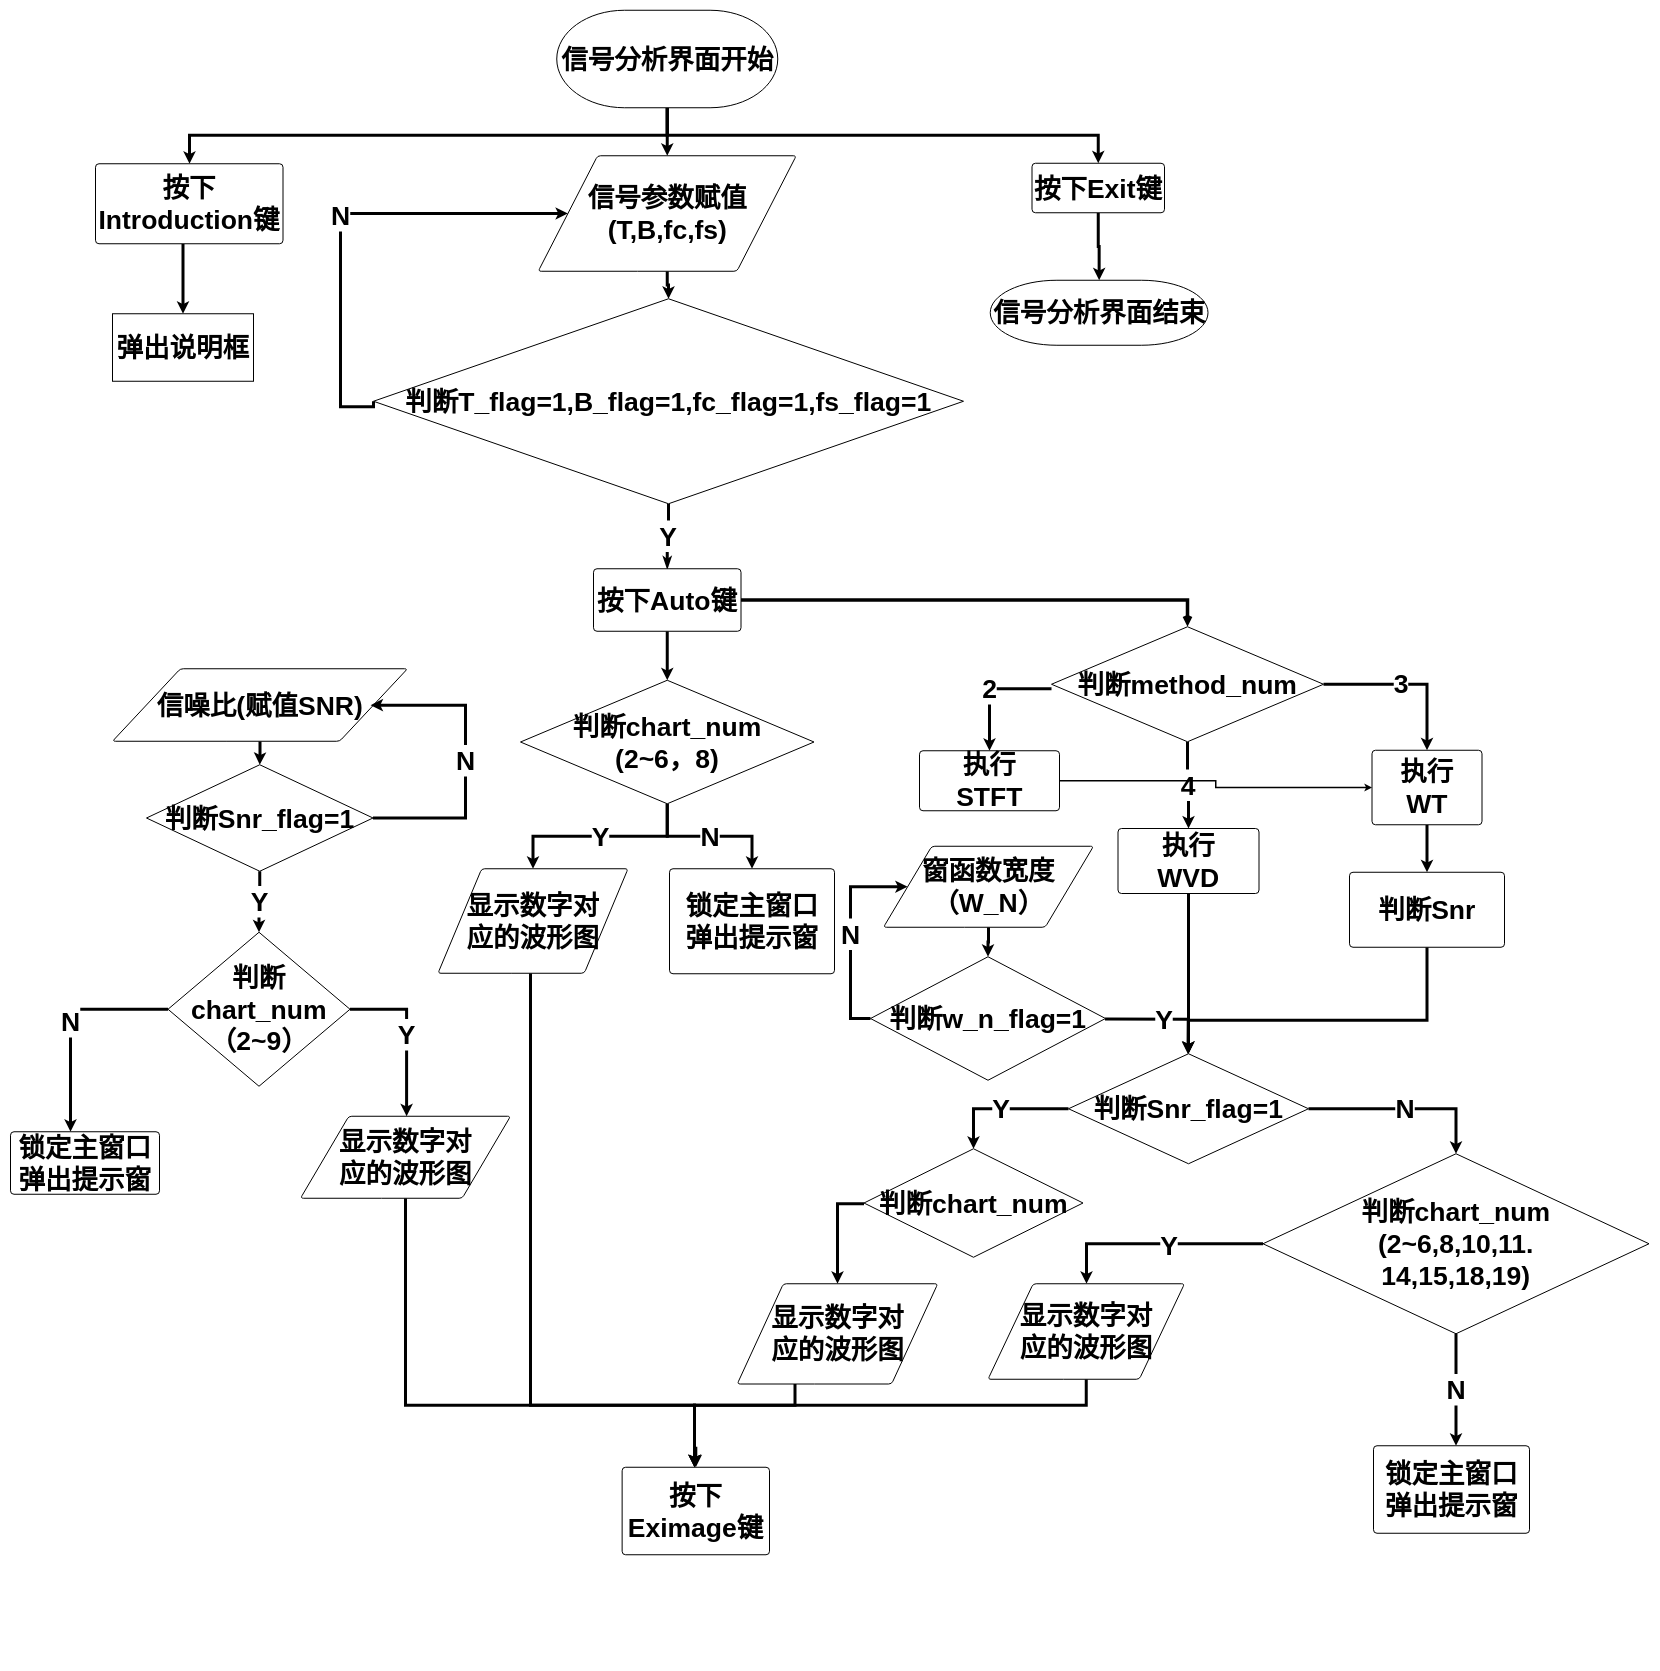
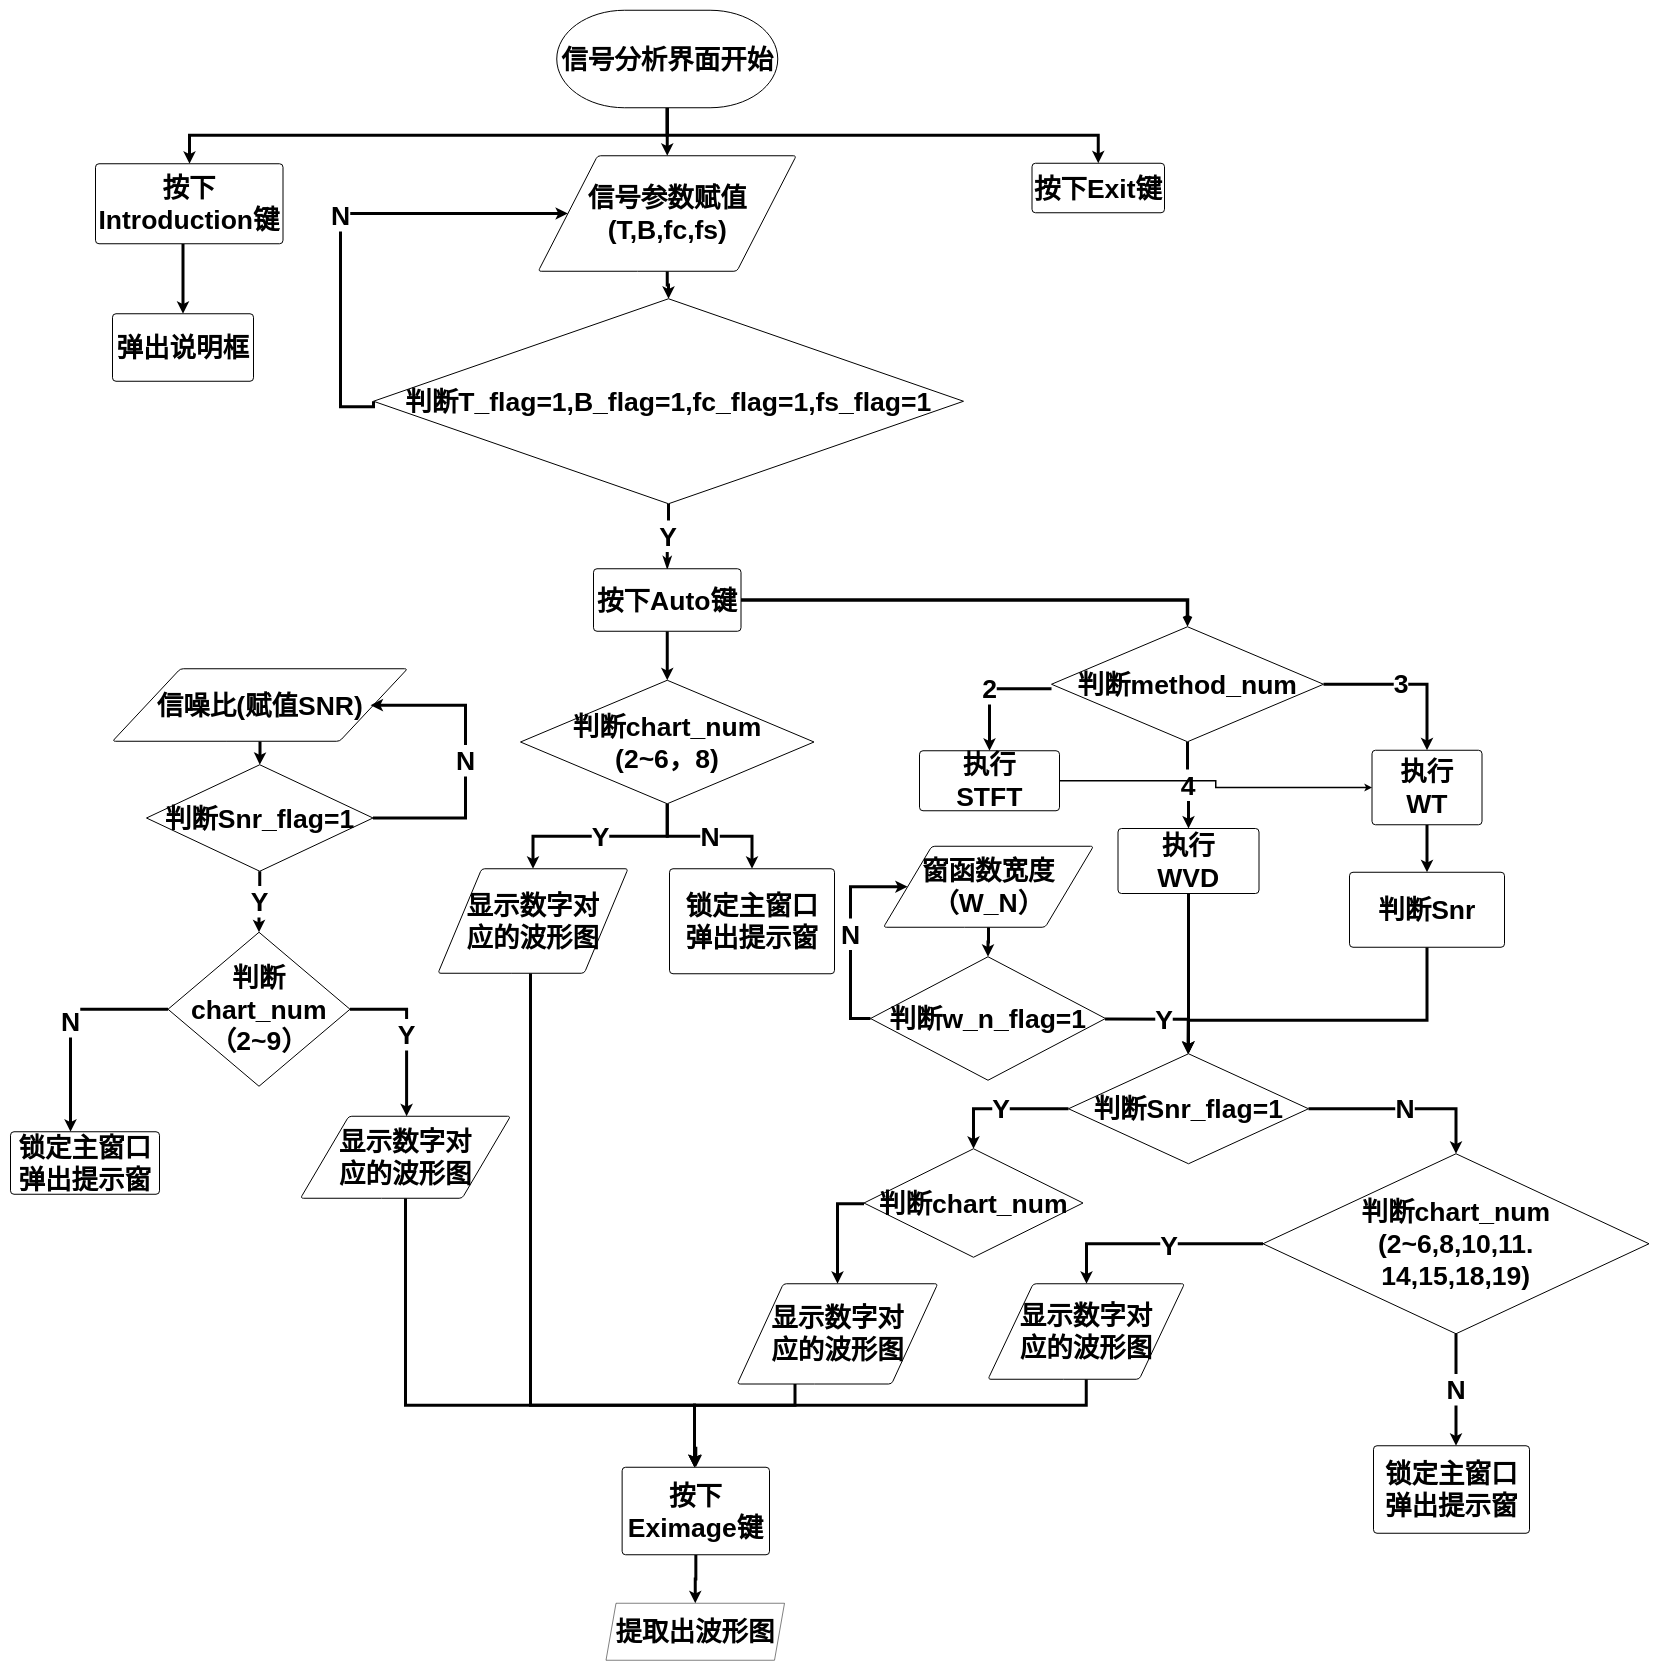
edge "按下Exit键" -> "信号分析界面结束": removed
node "信号分析界面结束": removed
node "弹出说明框": shape rectangle -> rounded rectangle
edge "按下Eximage键" -> "提取出波形图": added
node "提取出波形图": added
